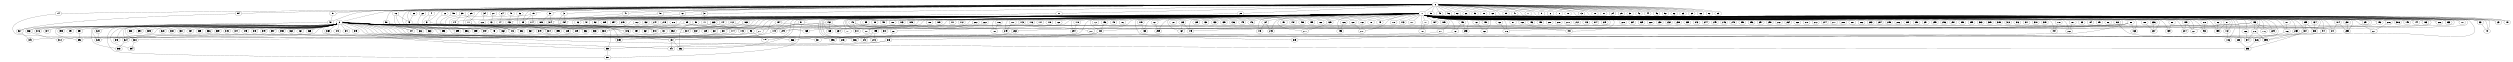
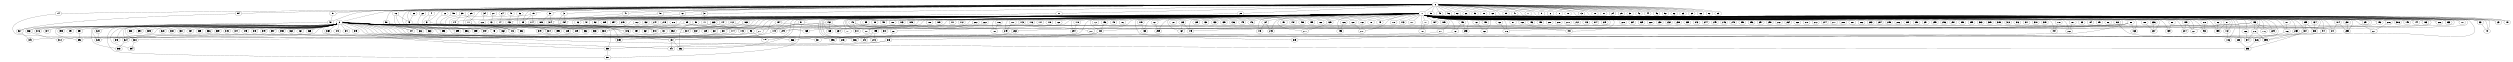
node "364": removed
